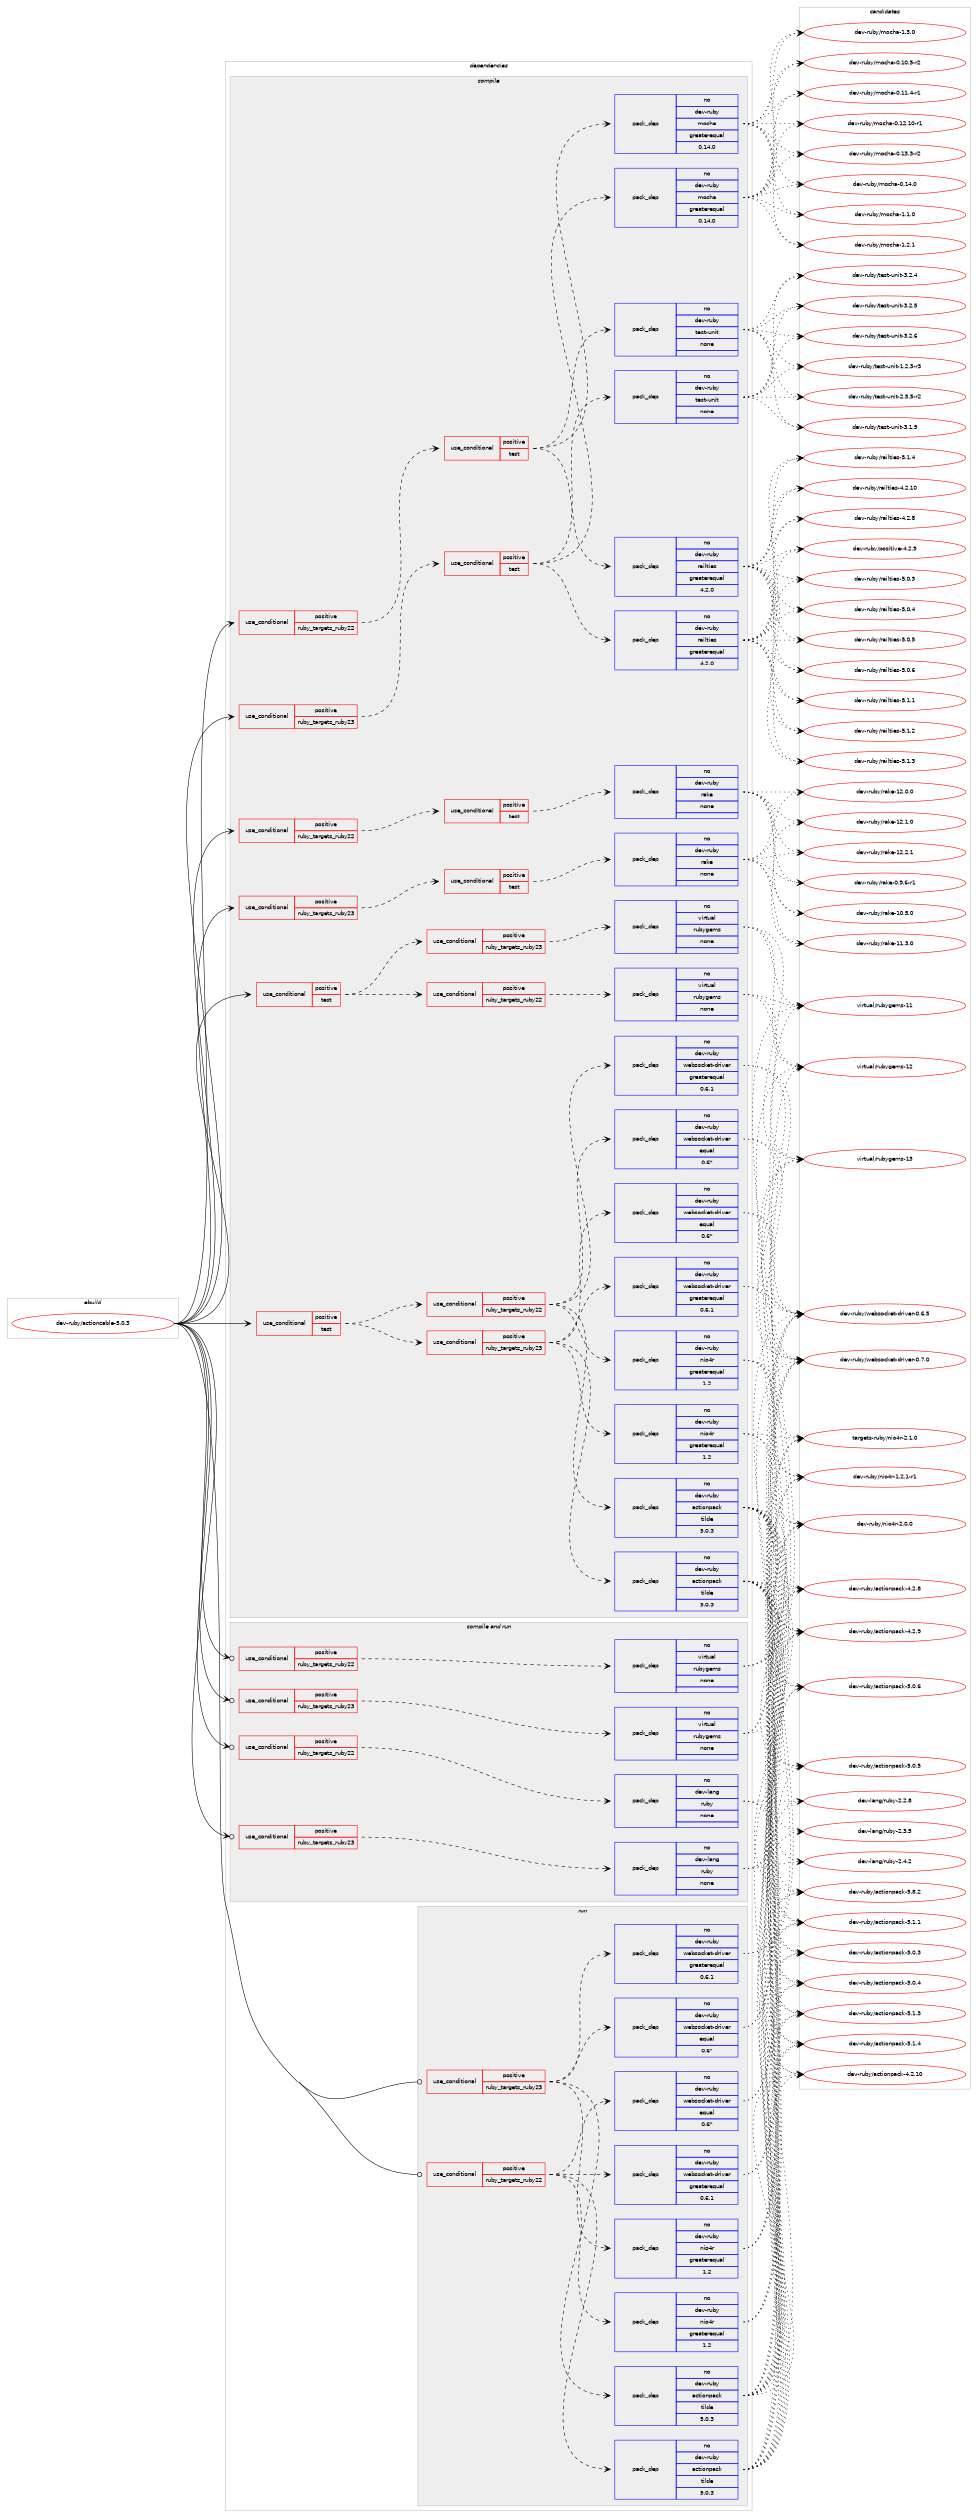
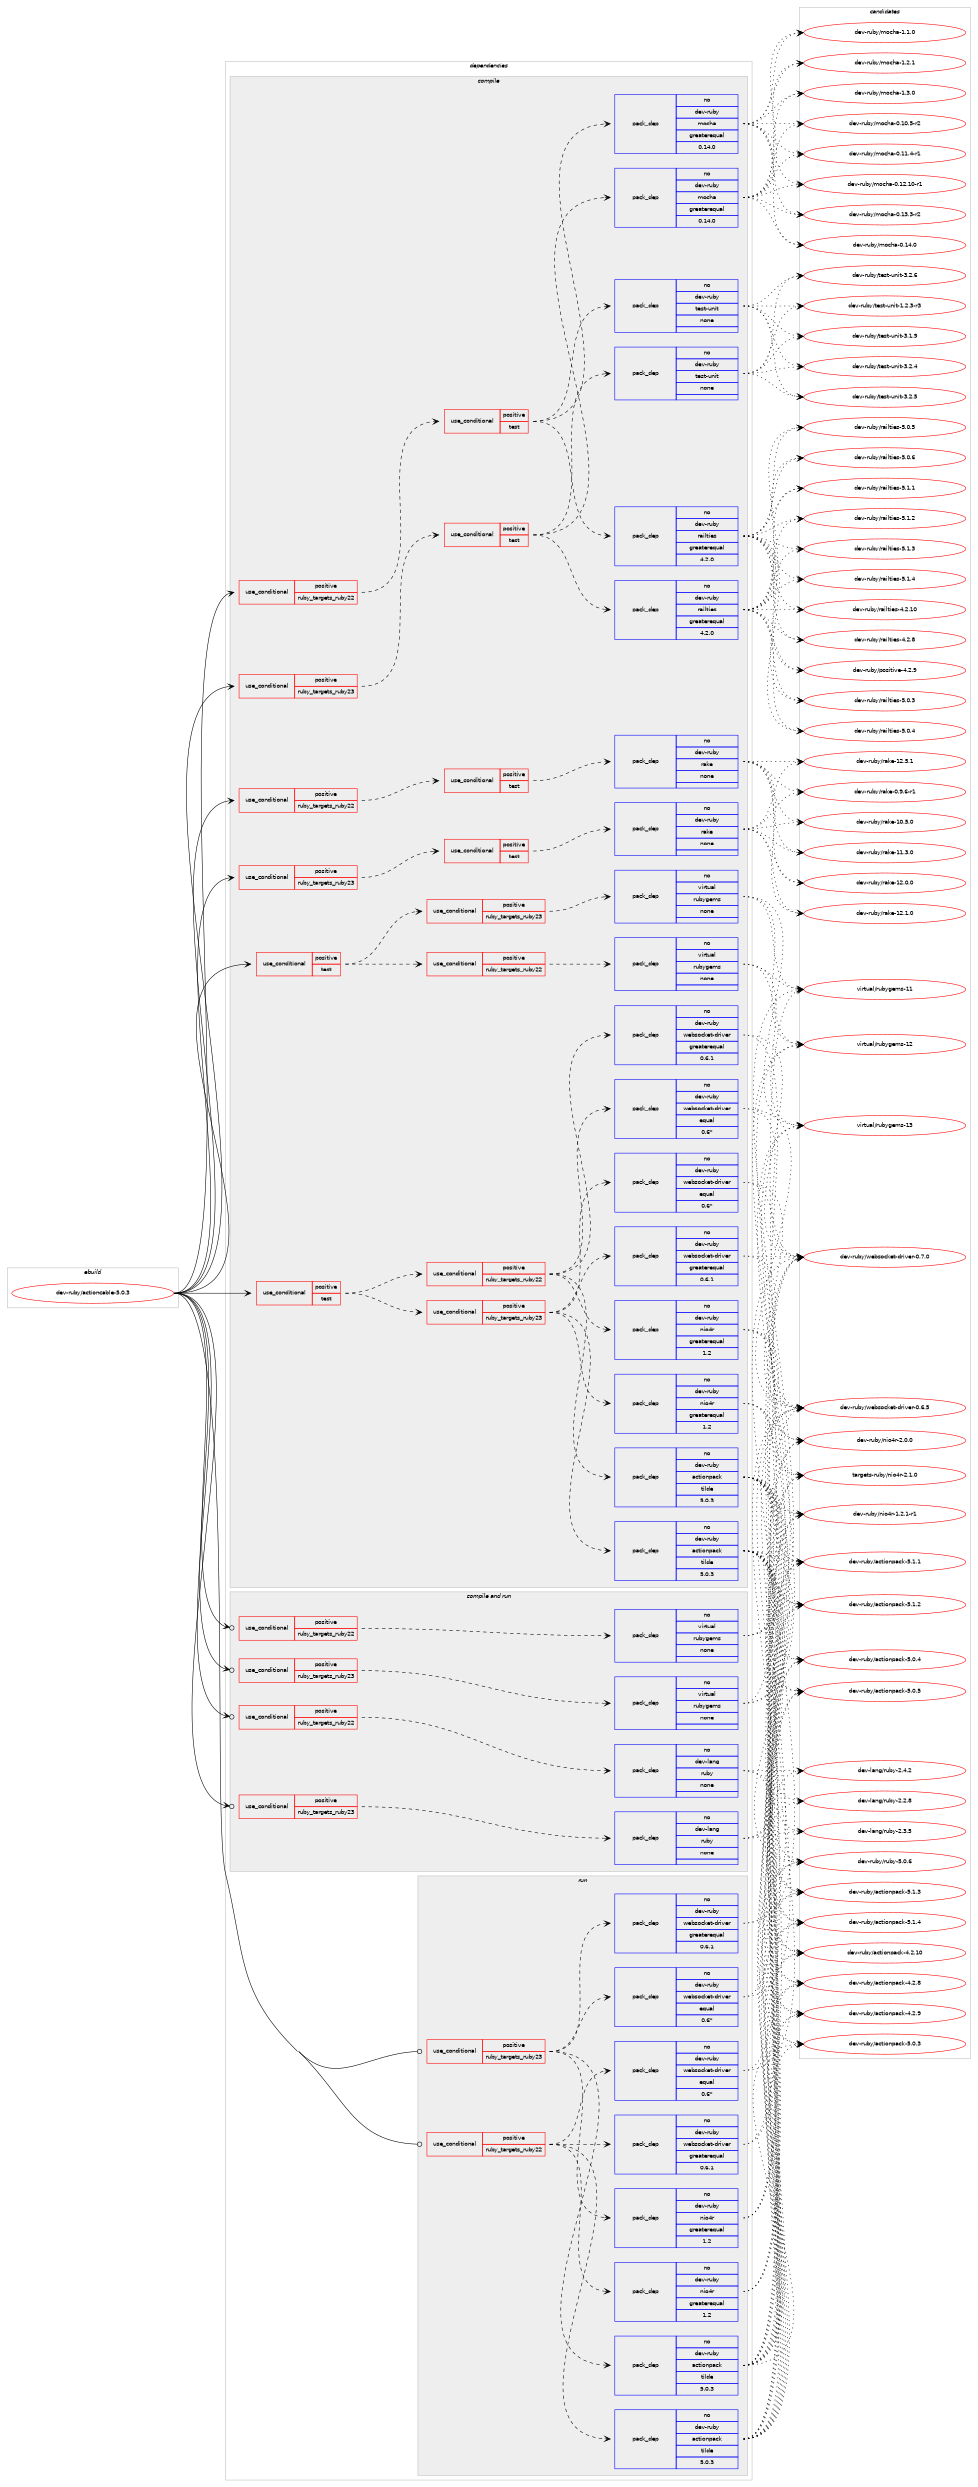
node "dev-ruby/test-unit-2.5.5-r2": removed
node "dev-ruby/rake-12.2.1": label "dev-ruby/rake-12.2.1" -> "dev-ruby/rake-12.5.1"
node "dev-ruby/actionpack-5.0.6": label "dev-ruby/actionpack-5.0.6" -> "dev-ruby/ruby-5.0.6"
node "dev-ruby/actionpack-5.8.2": label "dev-ruby/actionpack-5.8.2" -> "dev-ruby/actionpack-5.1.2"
